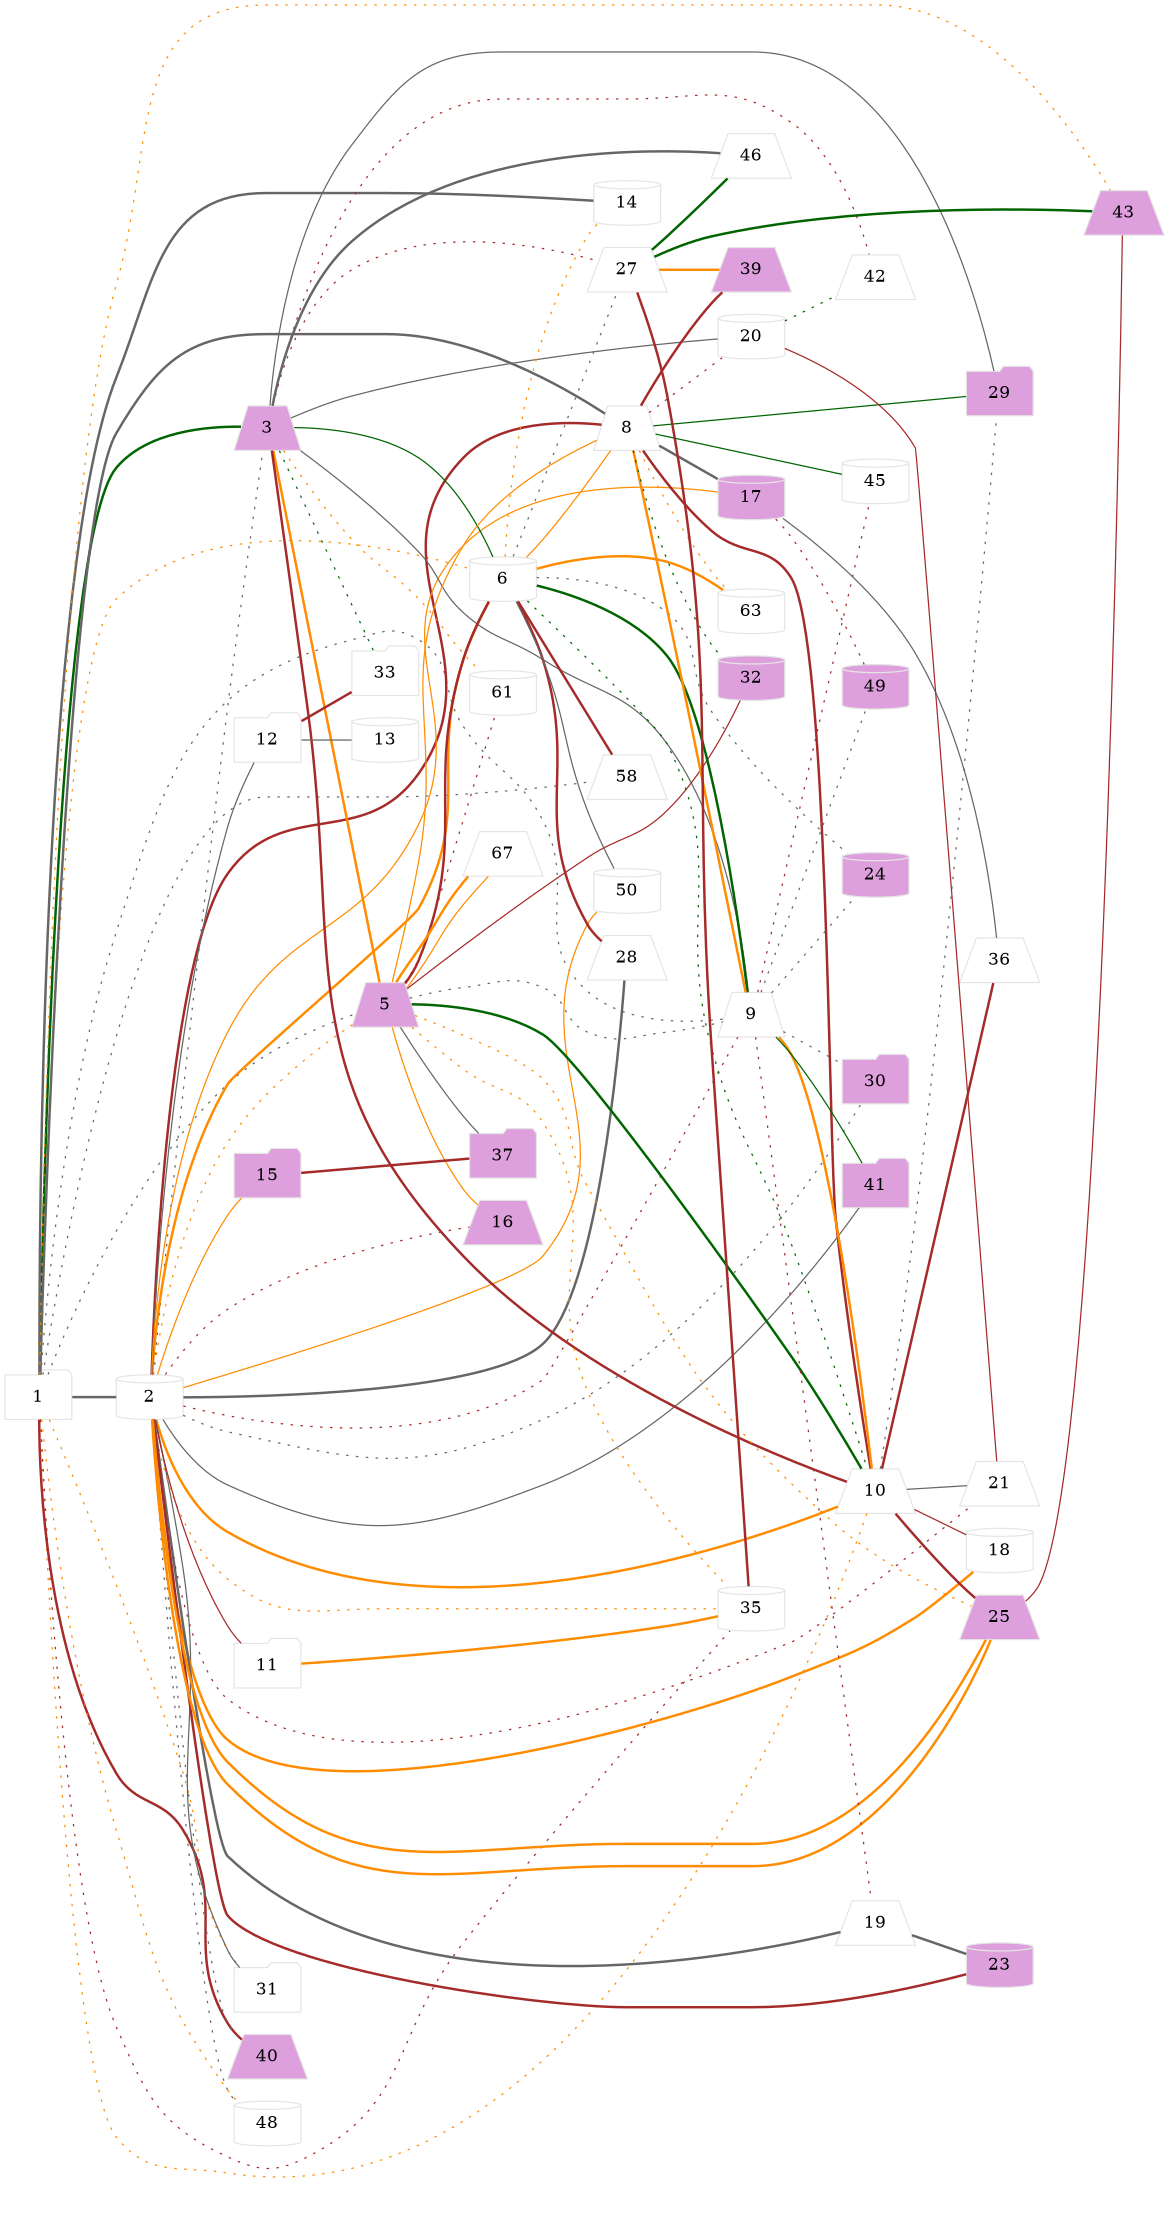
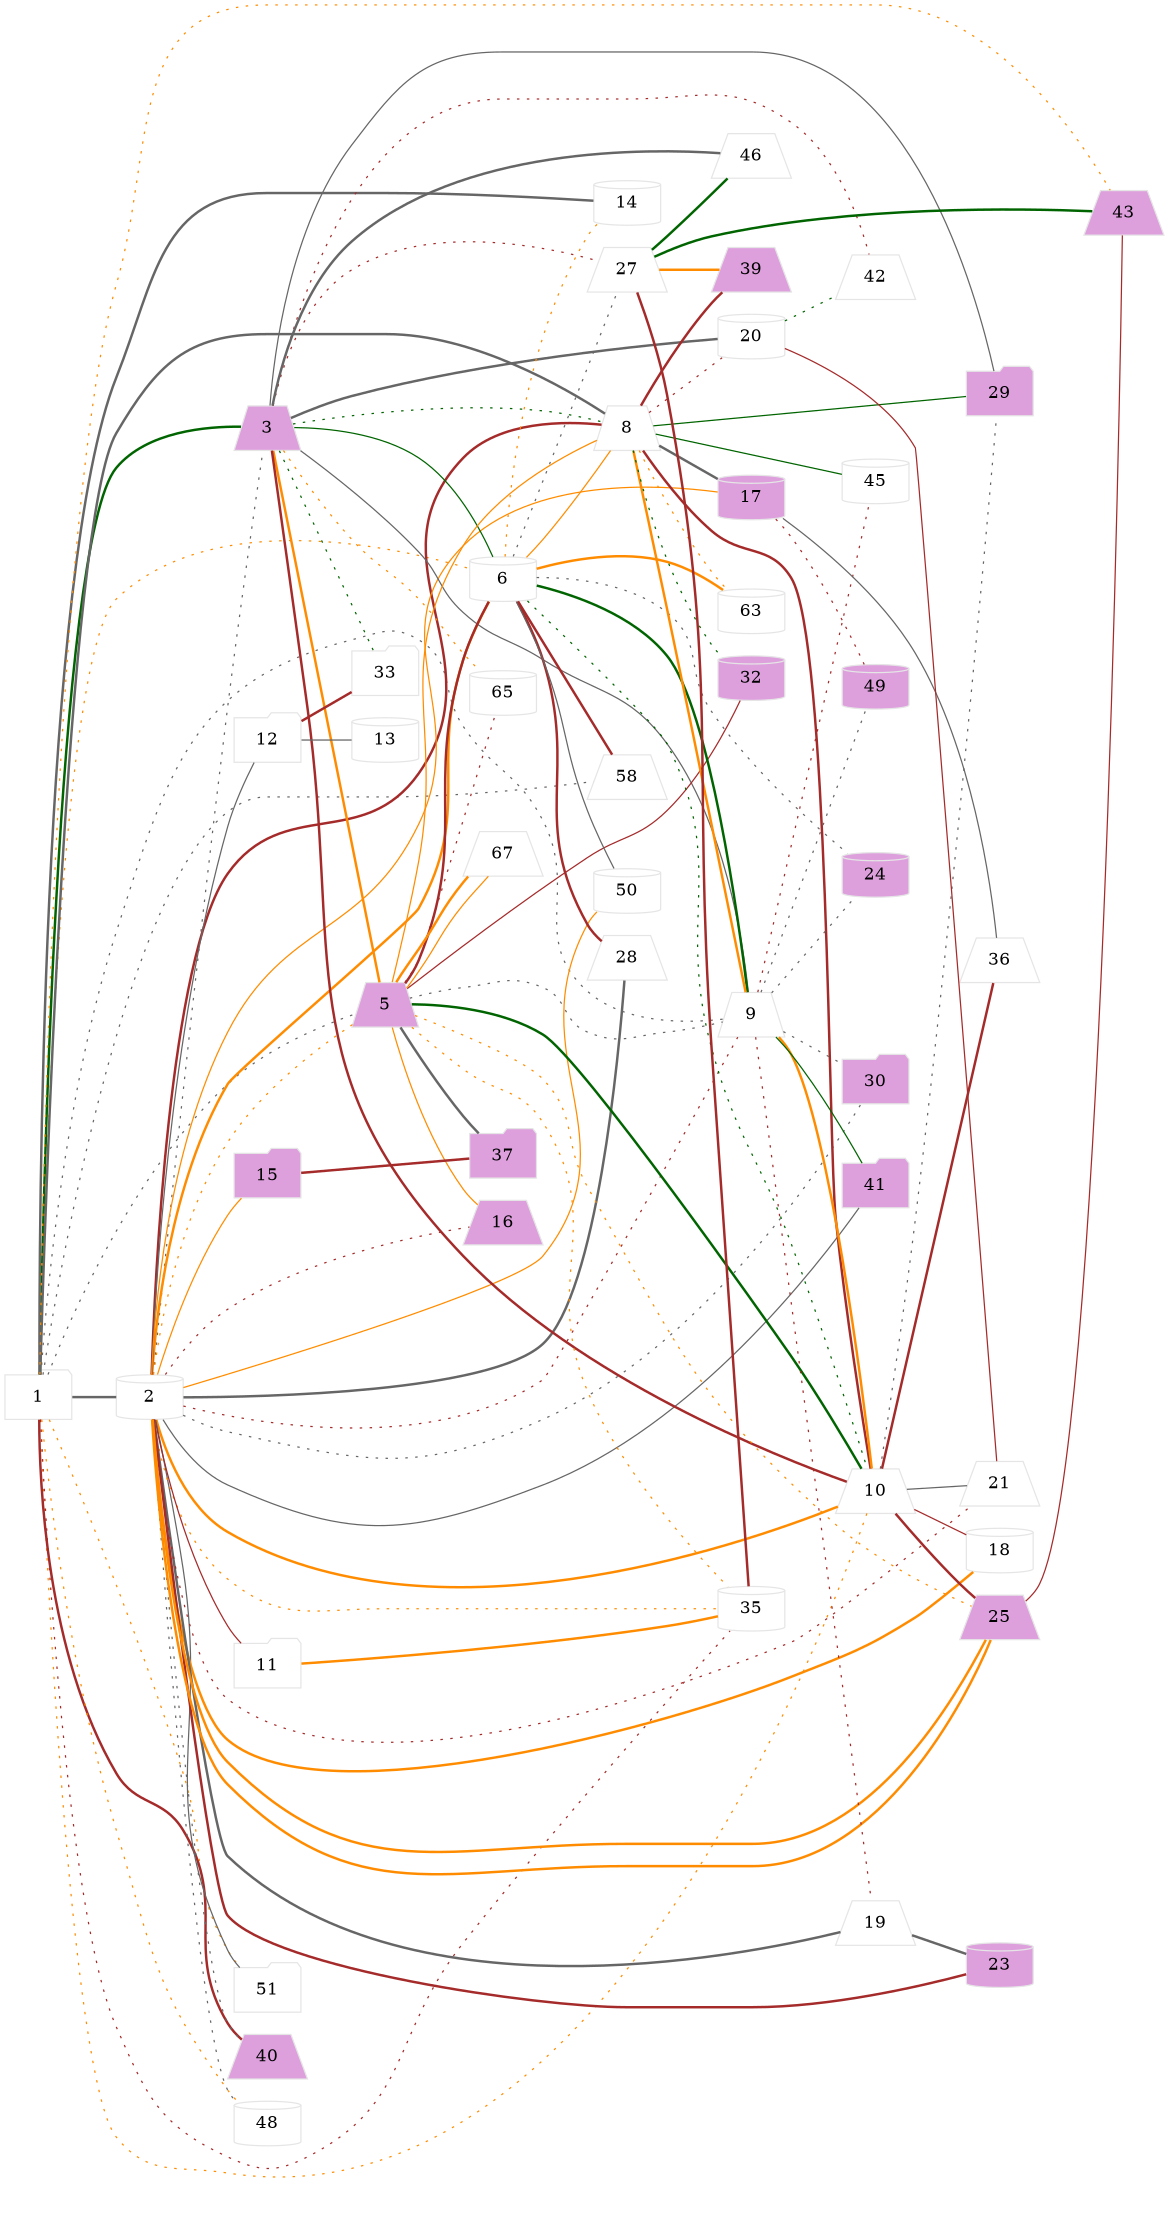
edge "20" -- "3": style solid -> bold
edge "3" -- "8": added
node "61": label "61" -> "65"
edge "5" -- "37": style solid -> bold
node "31": label "31" -> "51"
